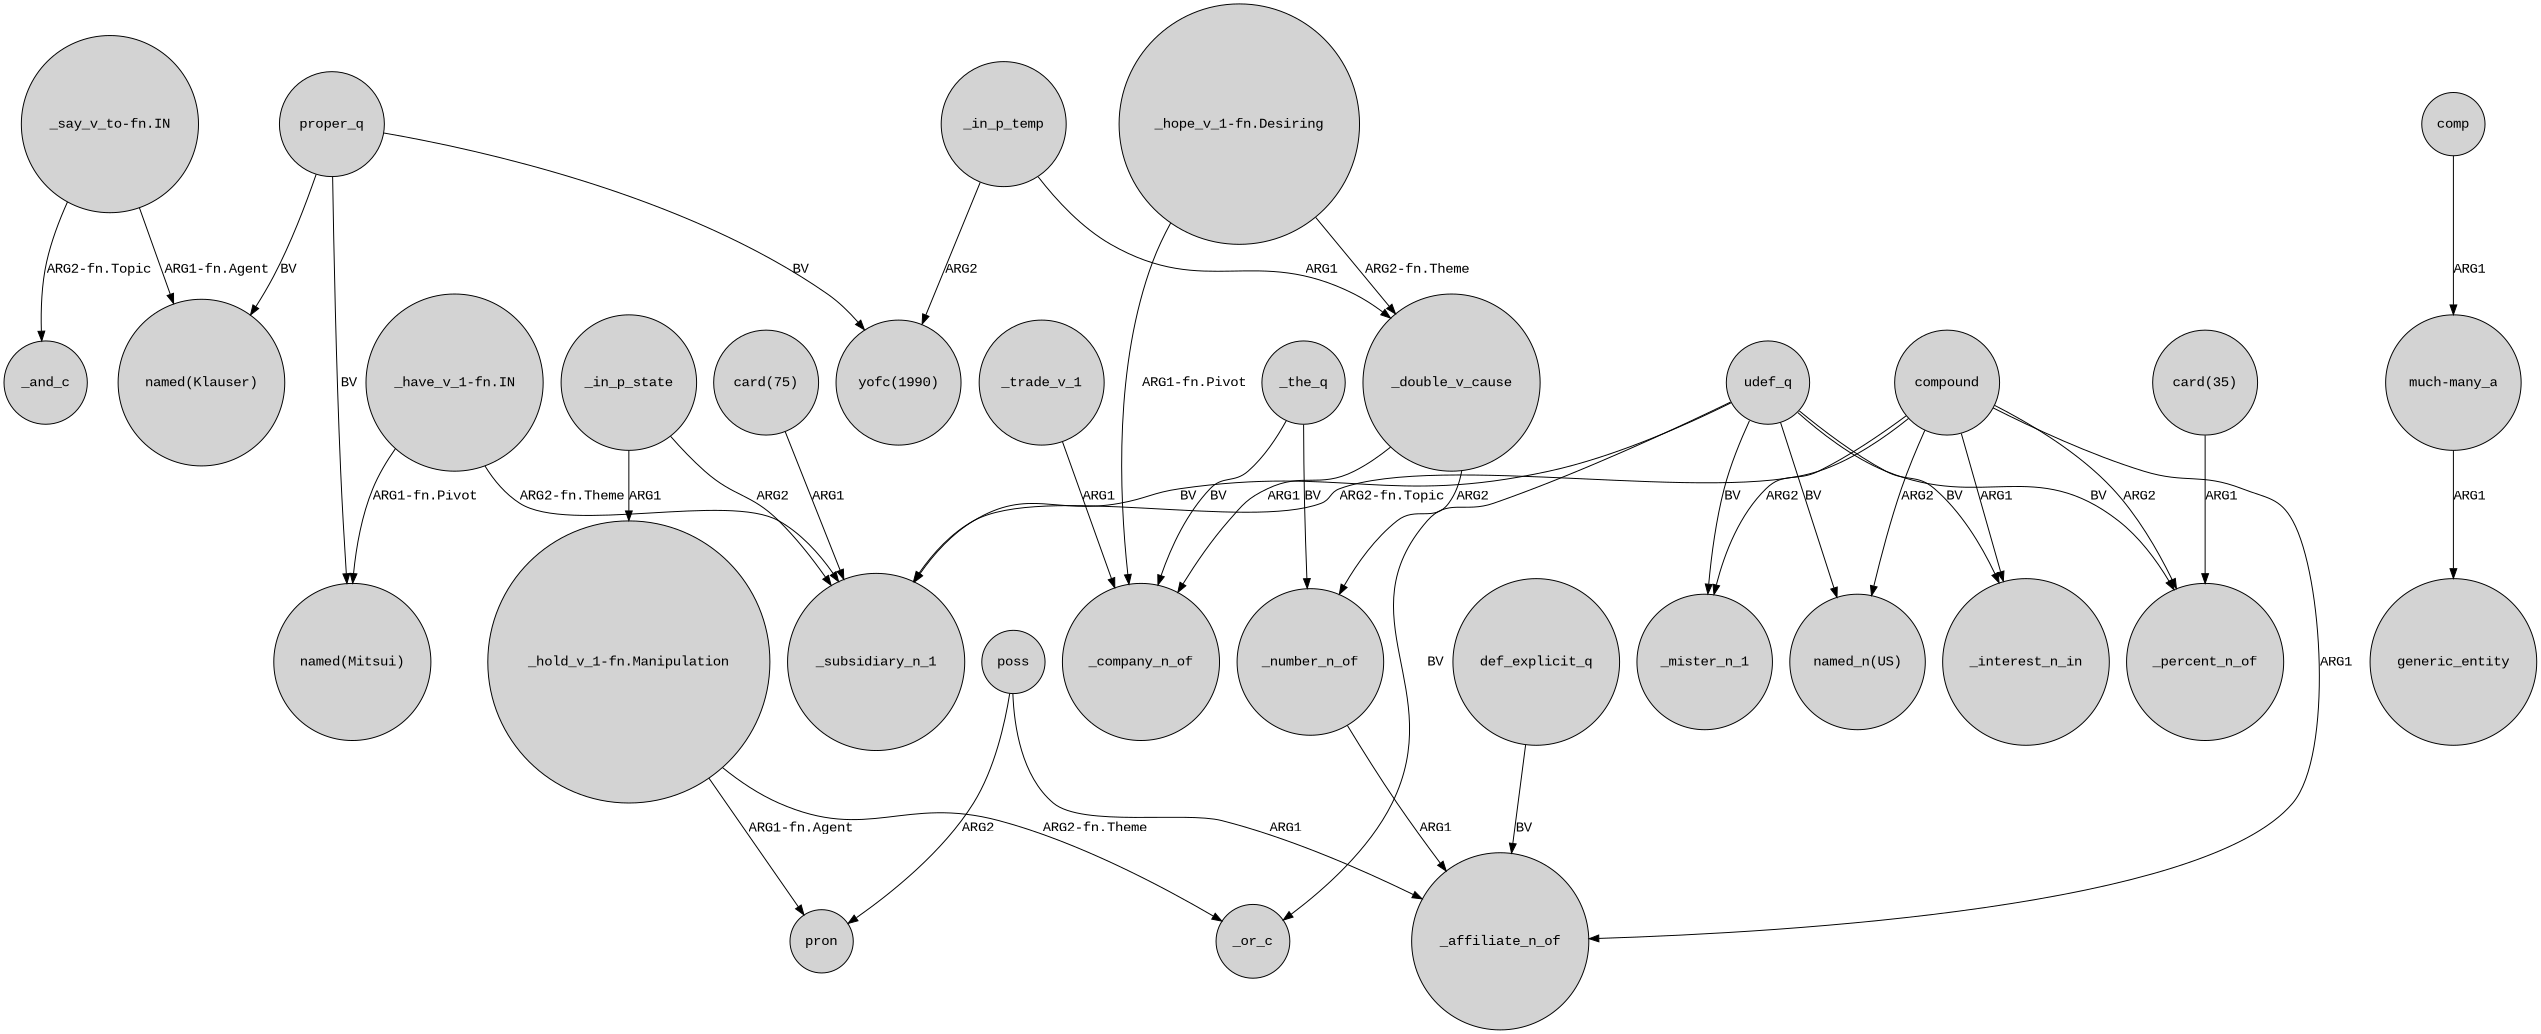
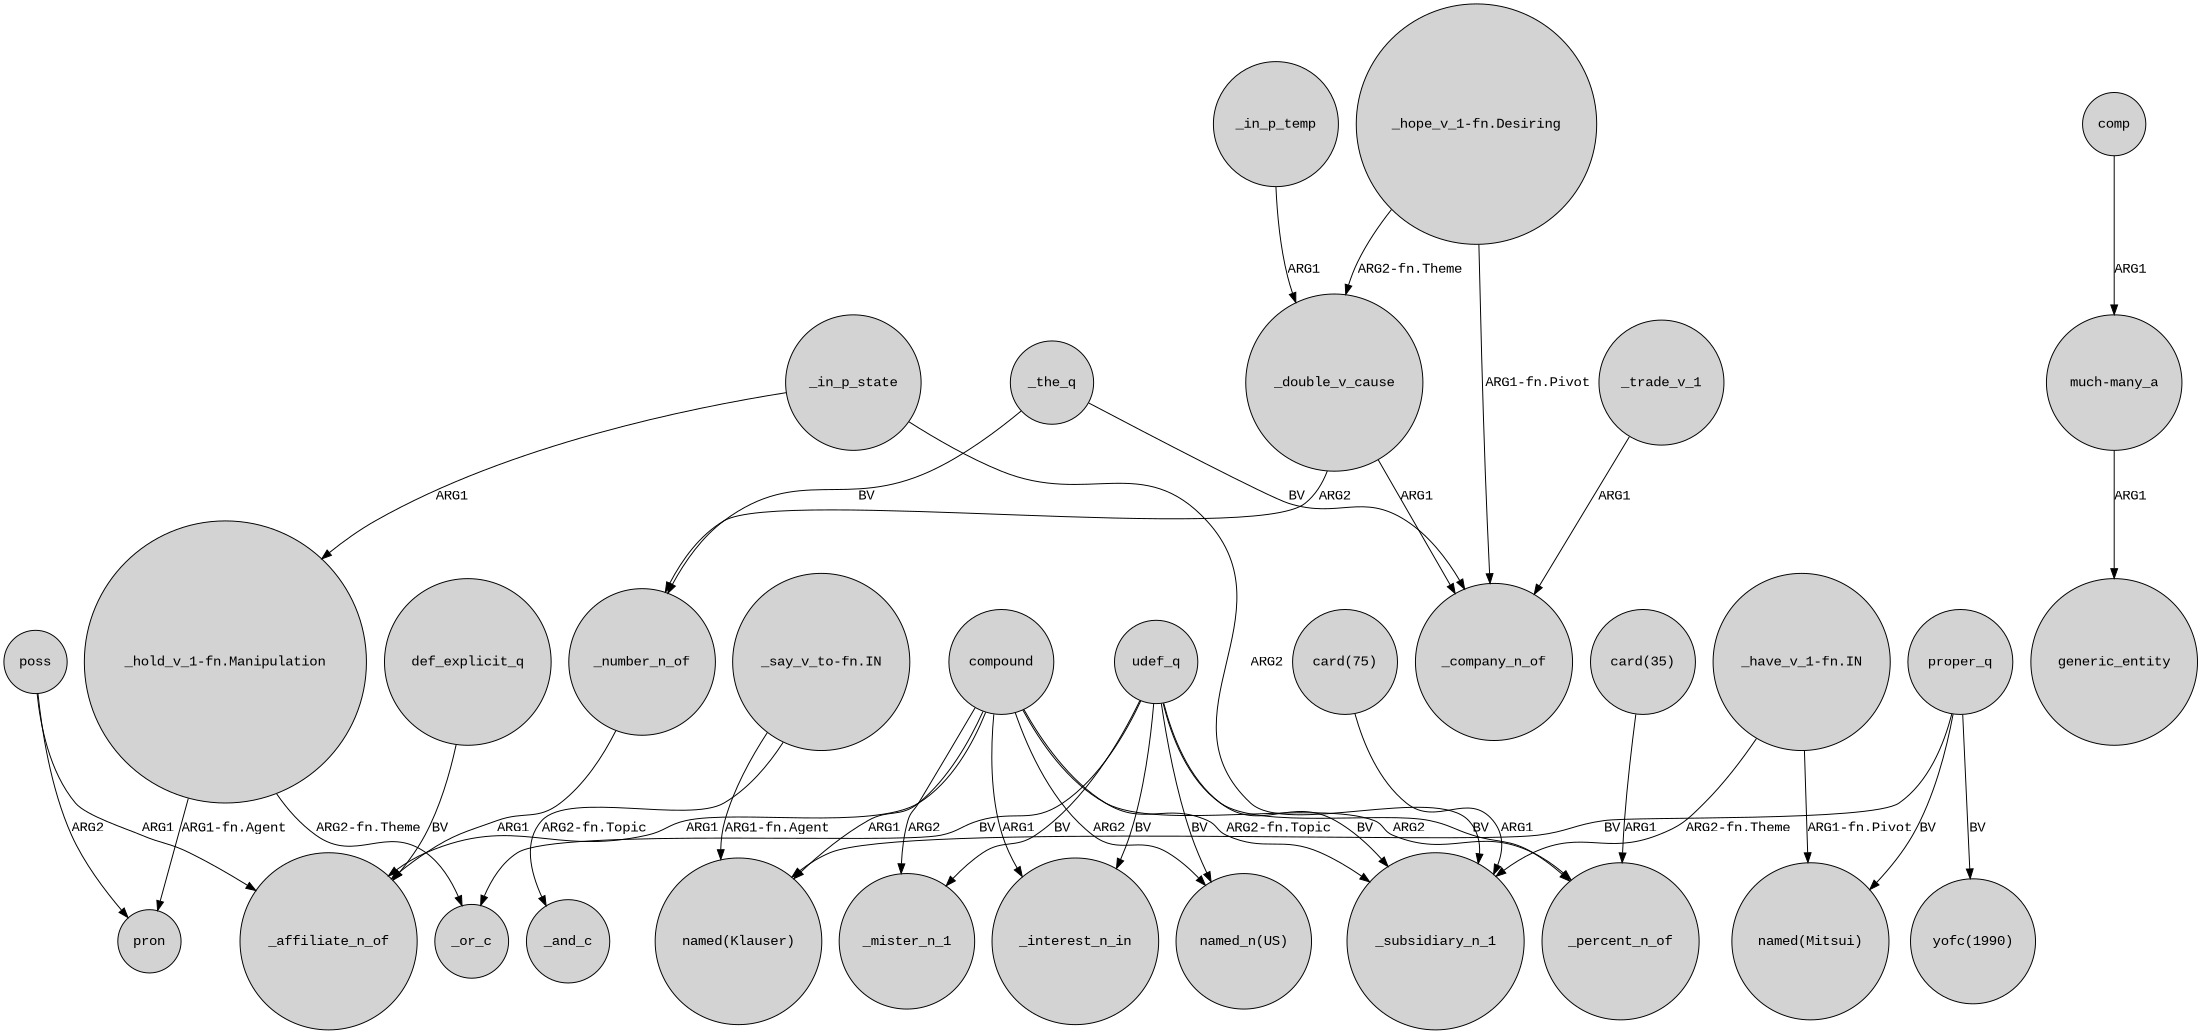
edge "_in_p_temp" -> "yofc(1990)": removed, label "ARG2"
edge "compound" -> "named(Klauser)": added, label "ARG1"
